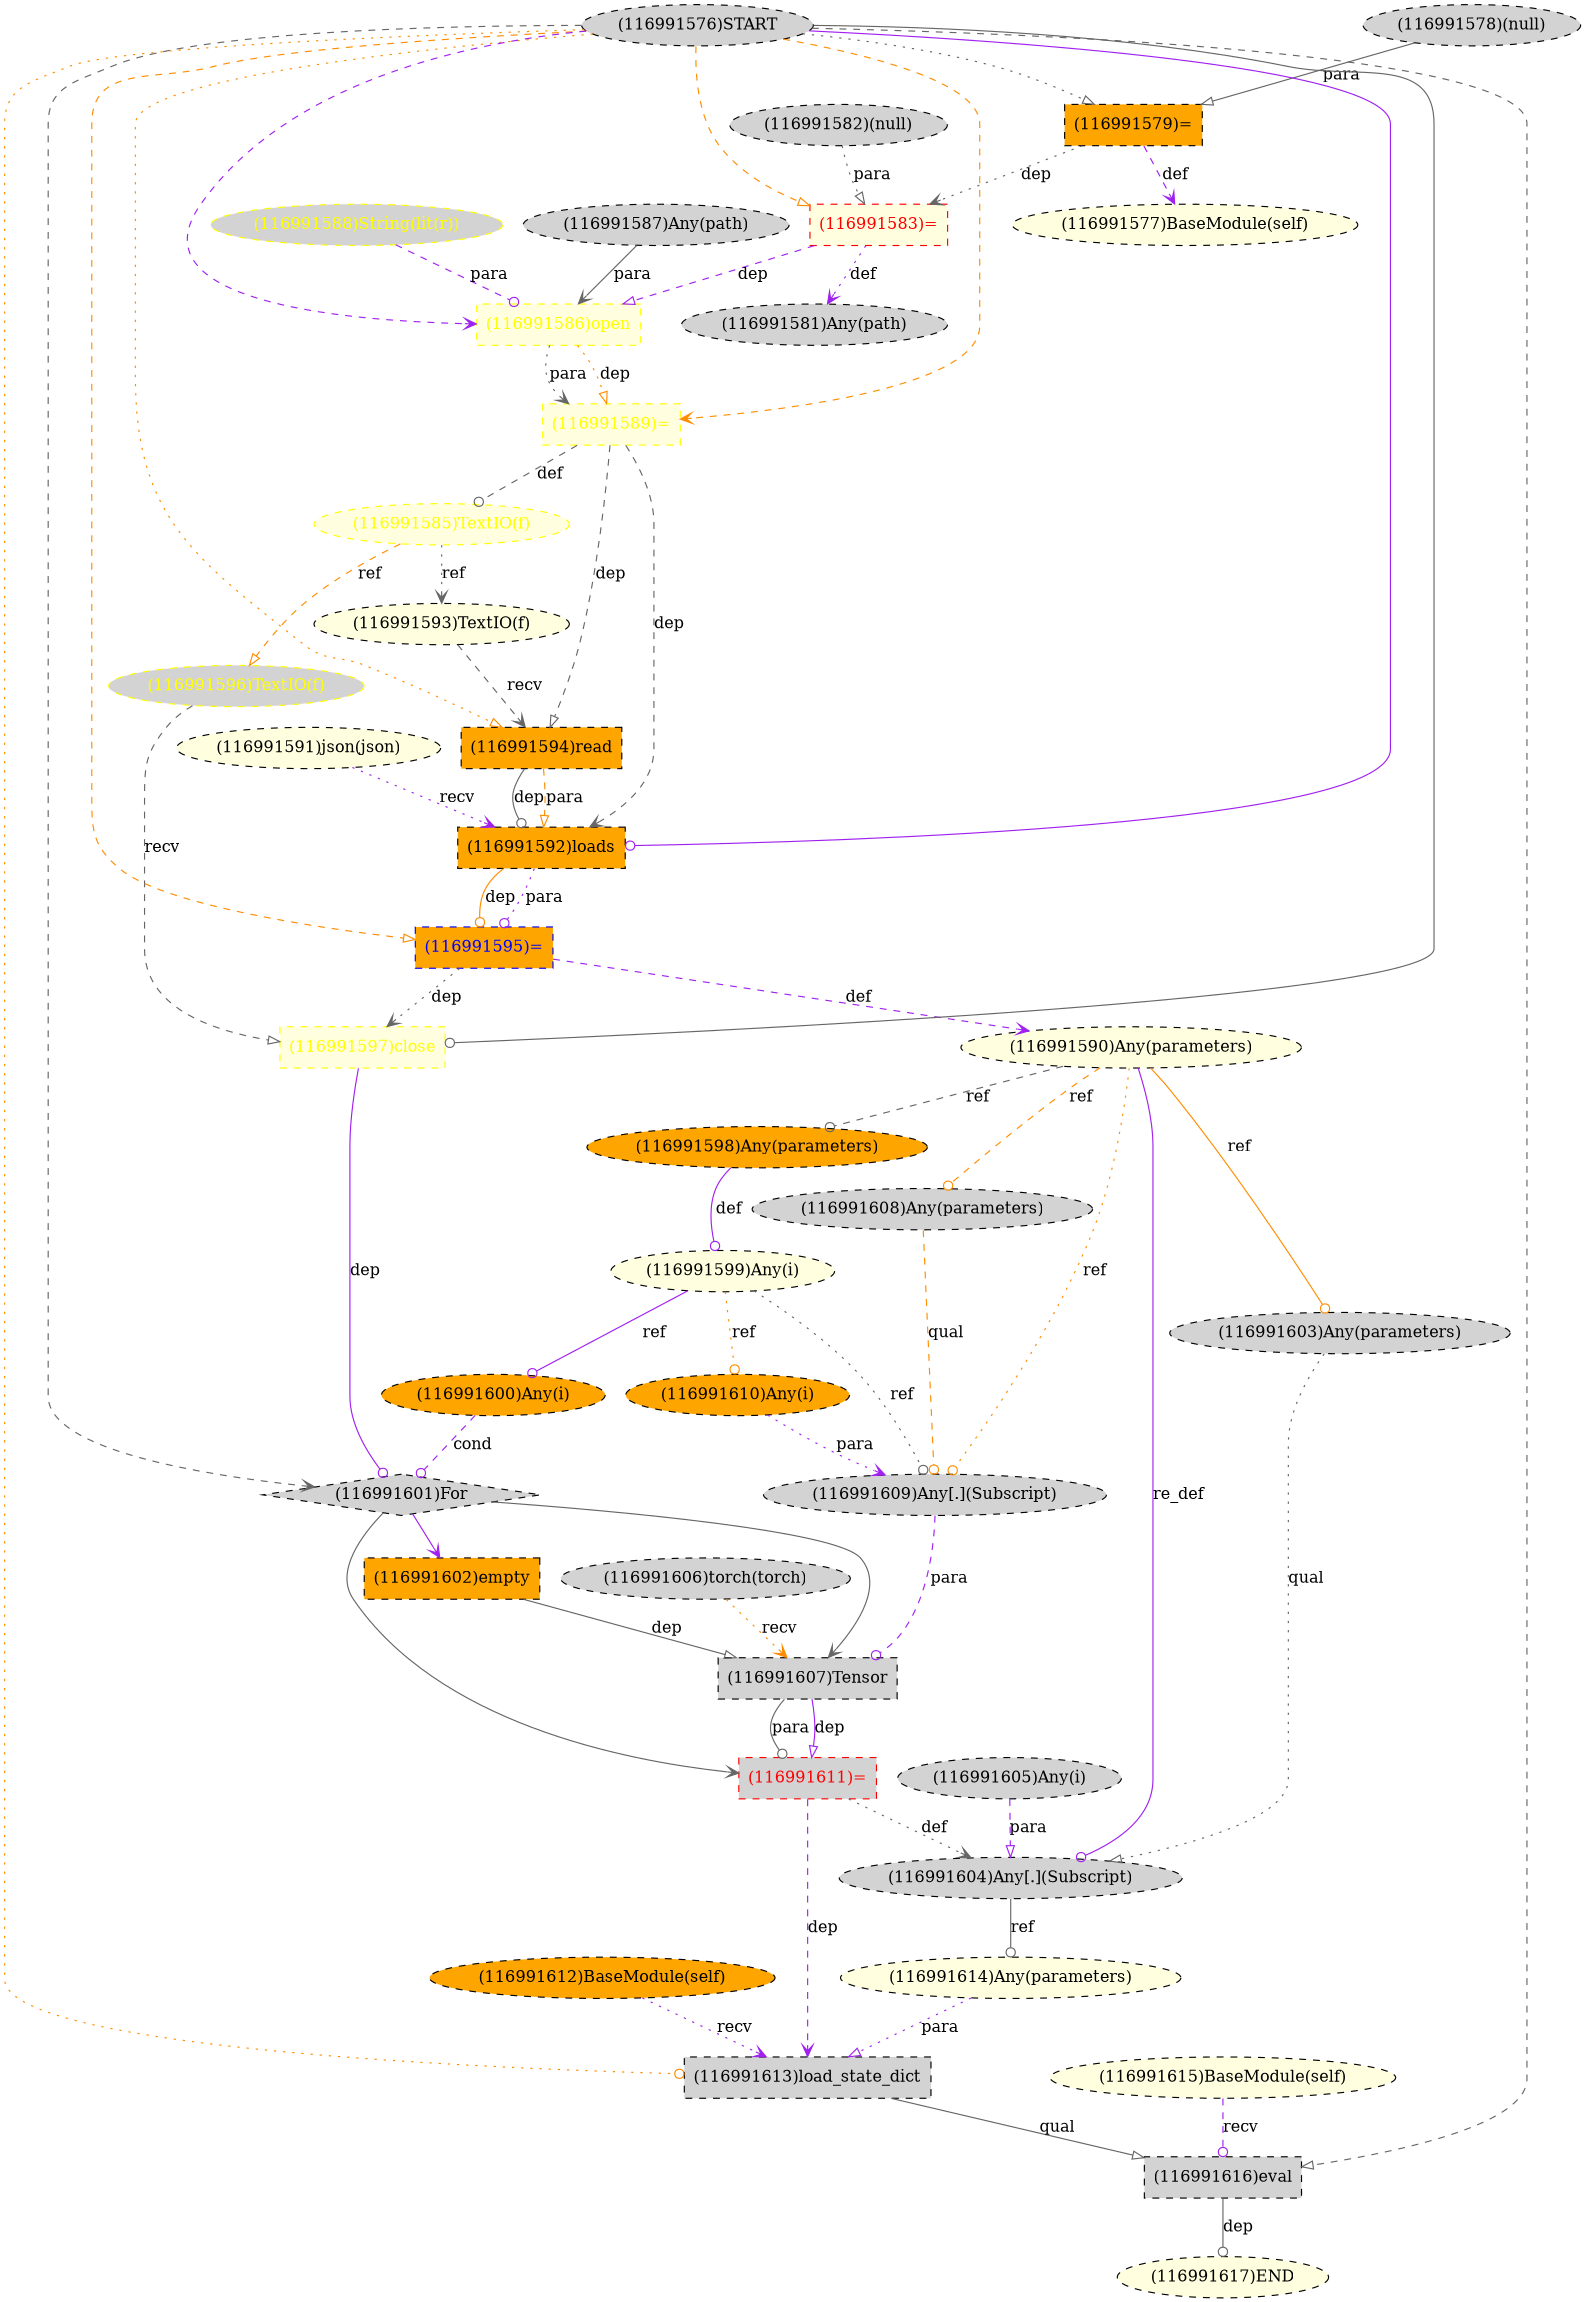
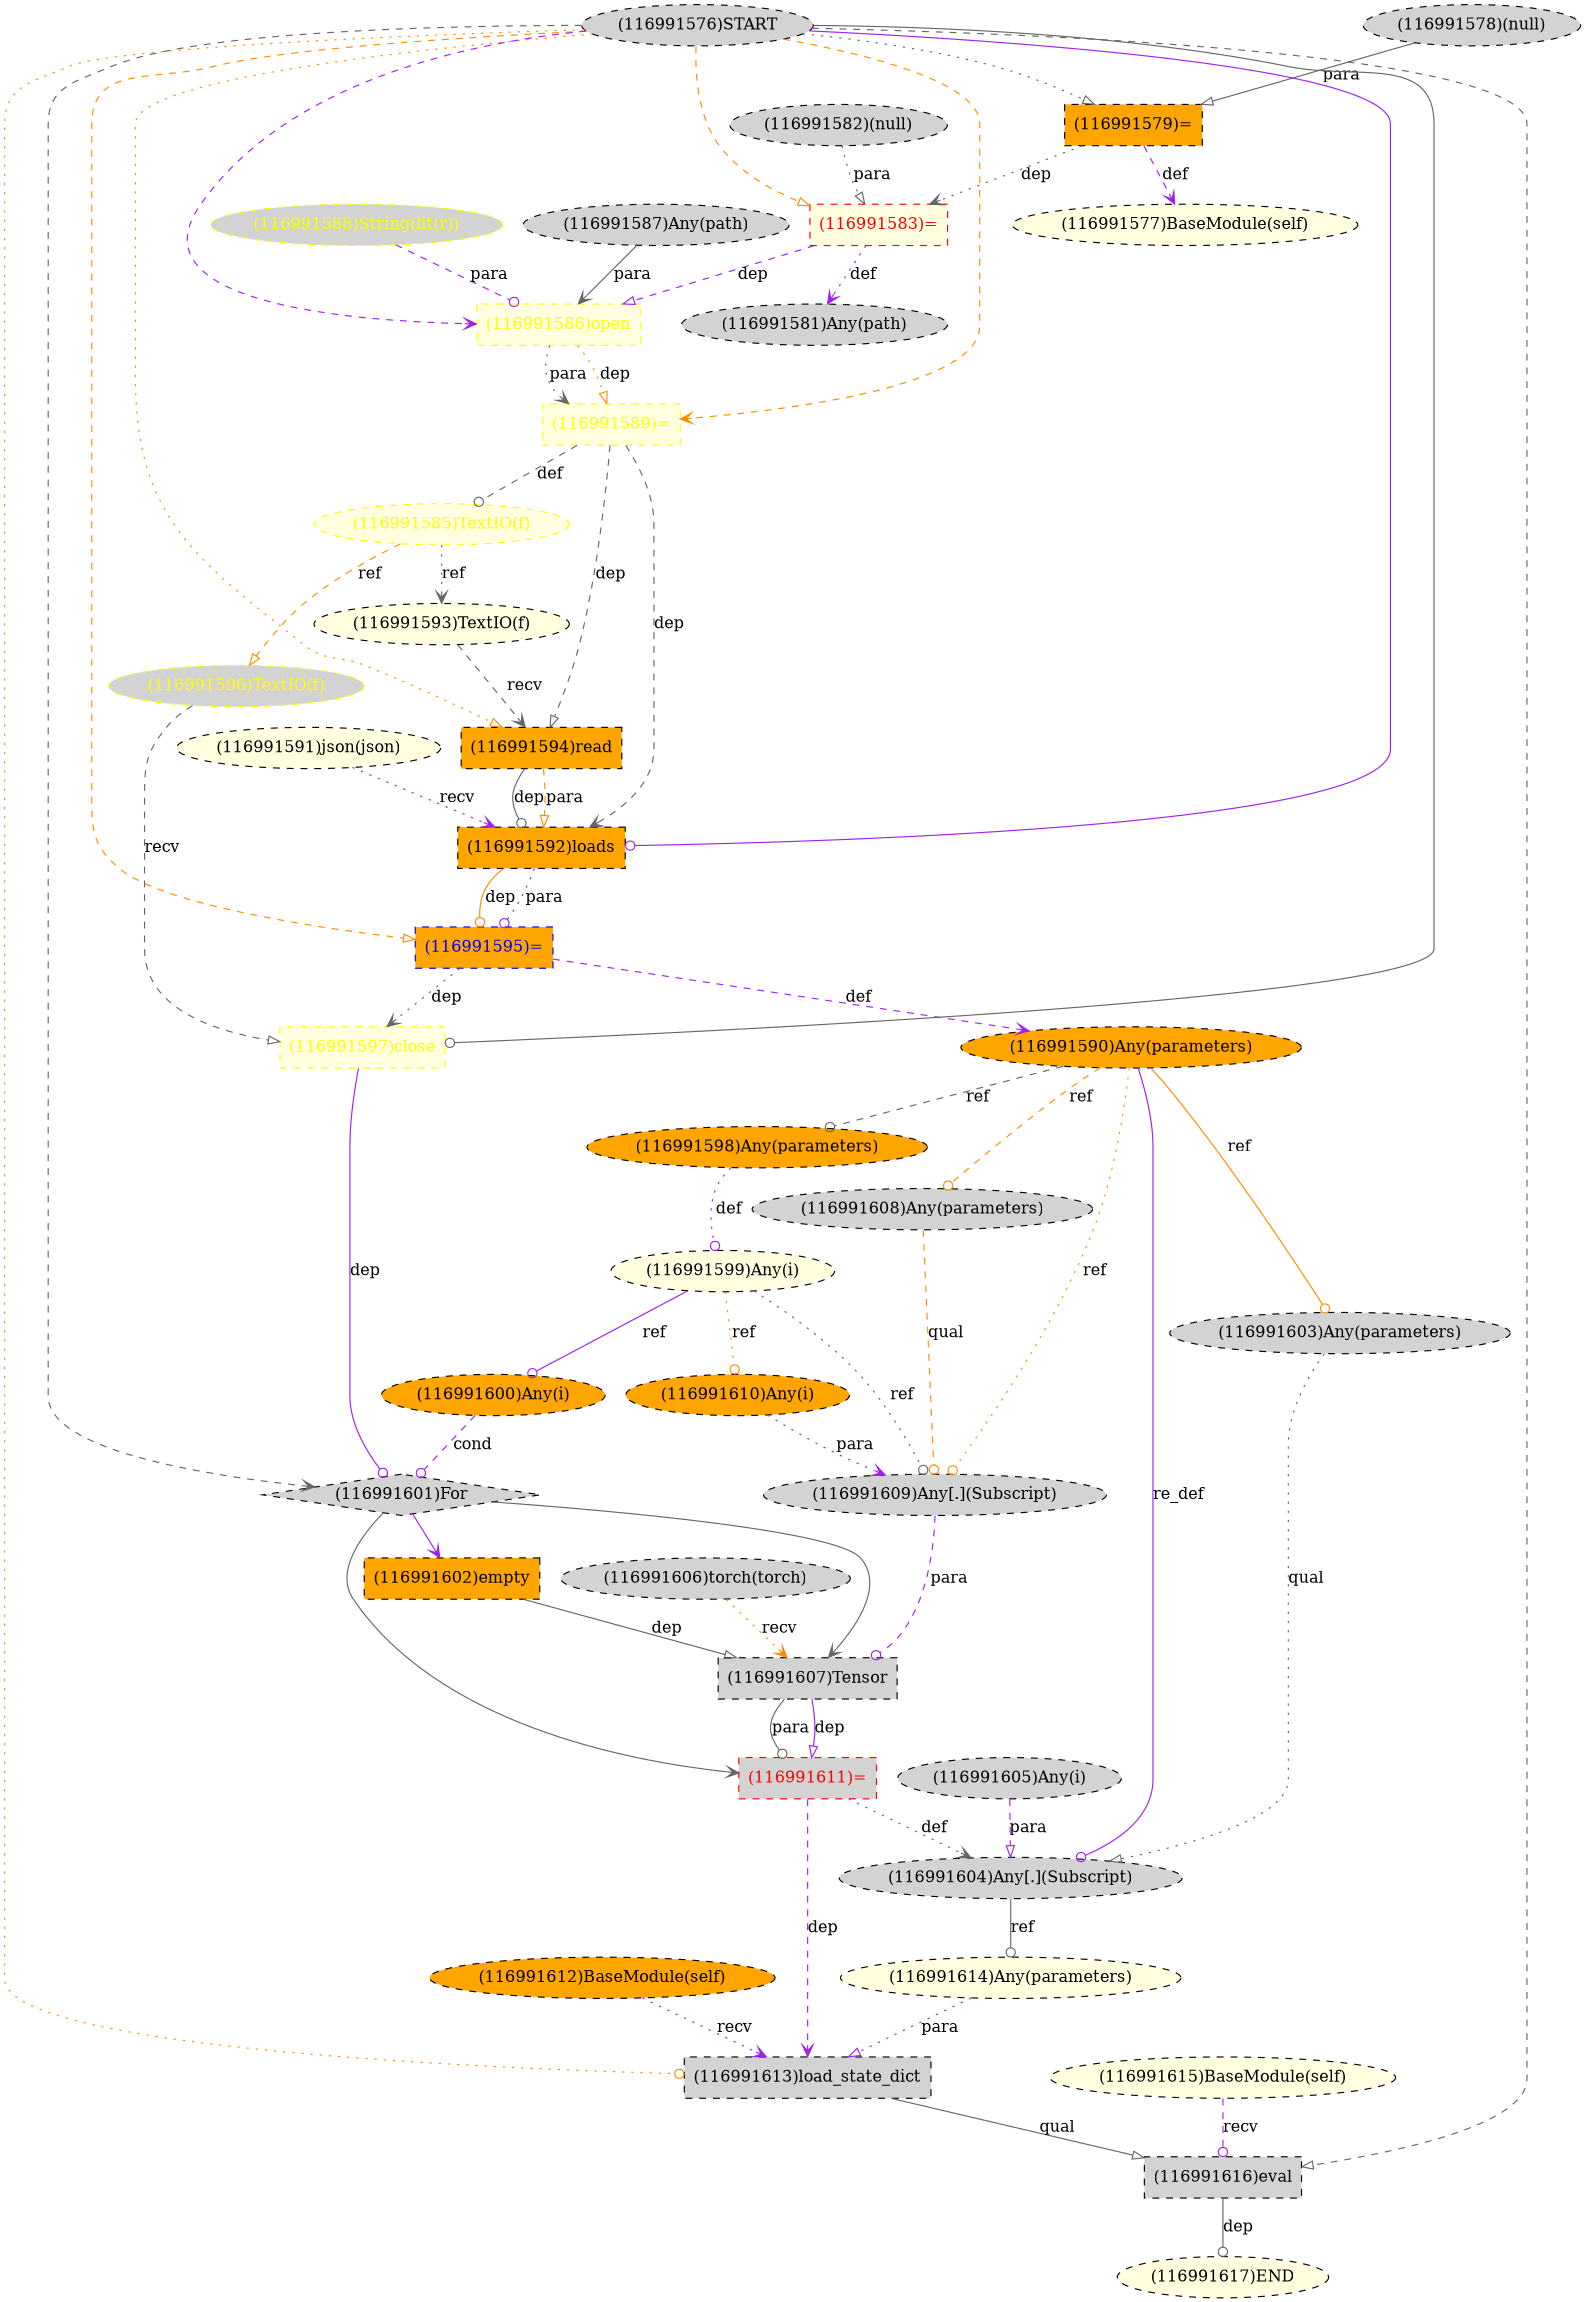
node "(116991590)Any(parameters)": fillcolor lightyellow -> orange
edge "(116991598)Any(parameters)" -> "(116991599)Any(i)": style solid -> dotted
